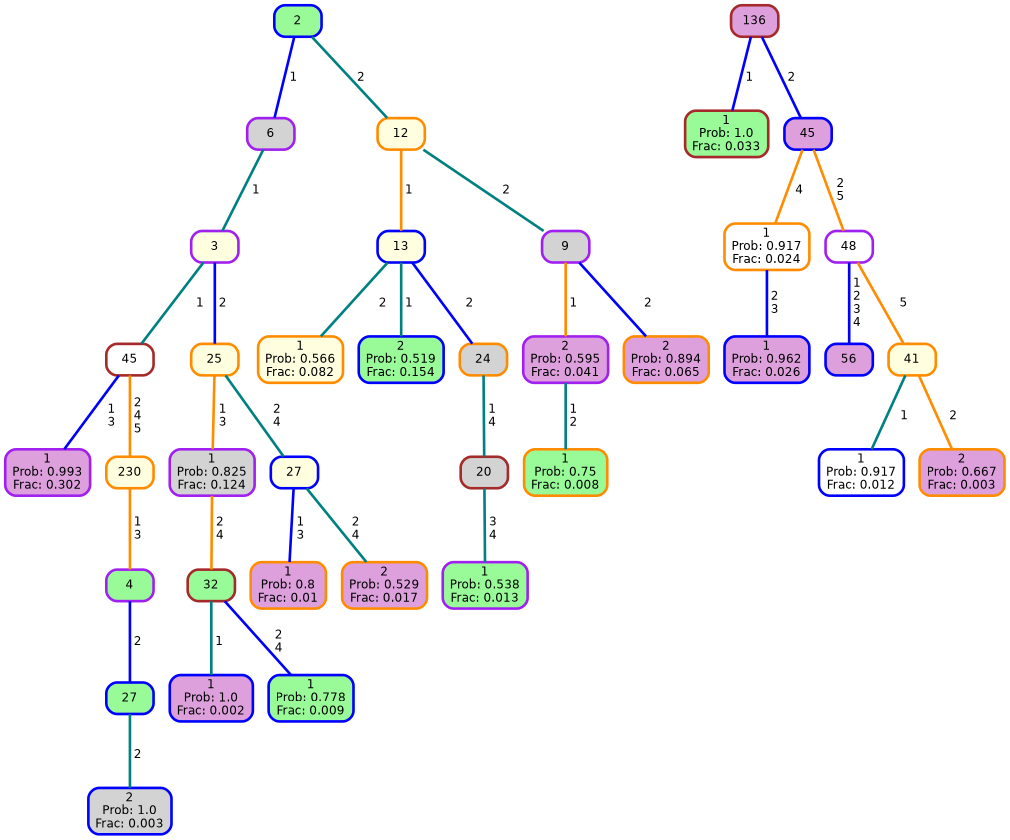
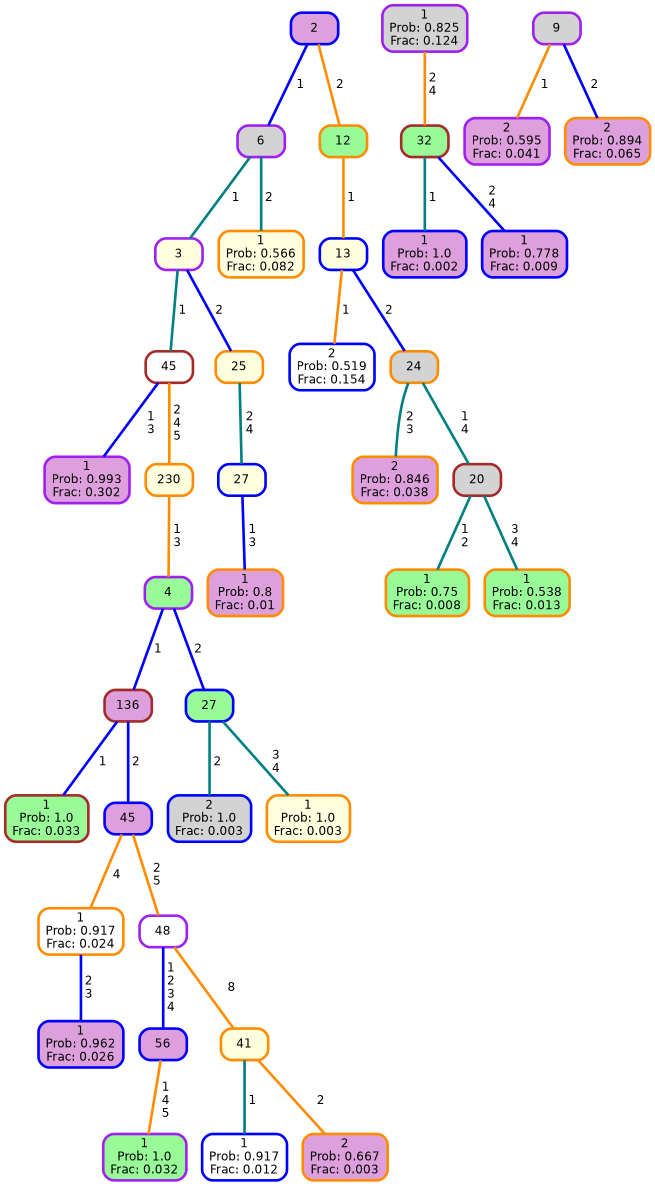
node "2": fillcolor palegreen -> plum
edge "2" -- "12": color teal -> darkorange
node "12": fillcolor lightyellow -> palegreen
edge "12" -- "9": removed, label "2"
edge "13" -- "1 Prob: 0.566 Frac: 0.082": now "6" -- "1 Prob: 0.566 Frac: 0.082"
edge "13" -- "2 Prob: 0.519 Frac: 0.154": color teal -> darkorange
edge "48" -- "41": label " 5" -> " 8"
node "2 Prob: 0.519 Frac: 0.154": fillcolor palegreen -> white
edge "25" -- "1 Prob: 0.825 Frac: 0.124": removed, label "1 3"
edge "2 Prob: 0.595 Frac: 0.041" -- "1 Prob: 0.75 Frac: 0.008": now "20" -- "1 Prob: 0.75 Frac: 0.008"
node "2 Prob: 0.846 Frac: 0.038": added
node "2 Prob: 0.529 Frac: 0.017": removed
node "1 Prob: 0.538 Frac: 0.013": color purple -> darkorange
edge "4" -- "136": added, label "1"
node "1 Prob: 0.778 Frac: 0.009": fillcolor palegreen -> plum
node "1 Prob: 1.0 Frac: 0.003": added
node "1 Prob: 1.0 Frac: 0.032": added
